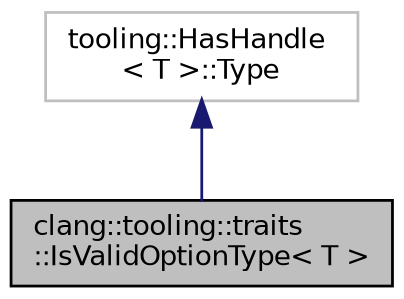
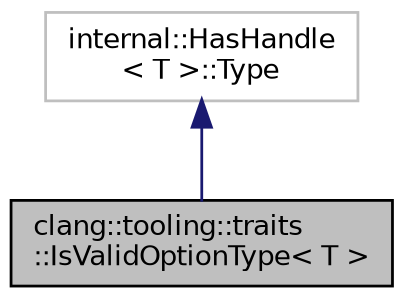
node "tooling::HasHandle < T >::Type": label "tooling::HasHandle < T >::Type" -> "internal::HasHandle < T >::Type"
